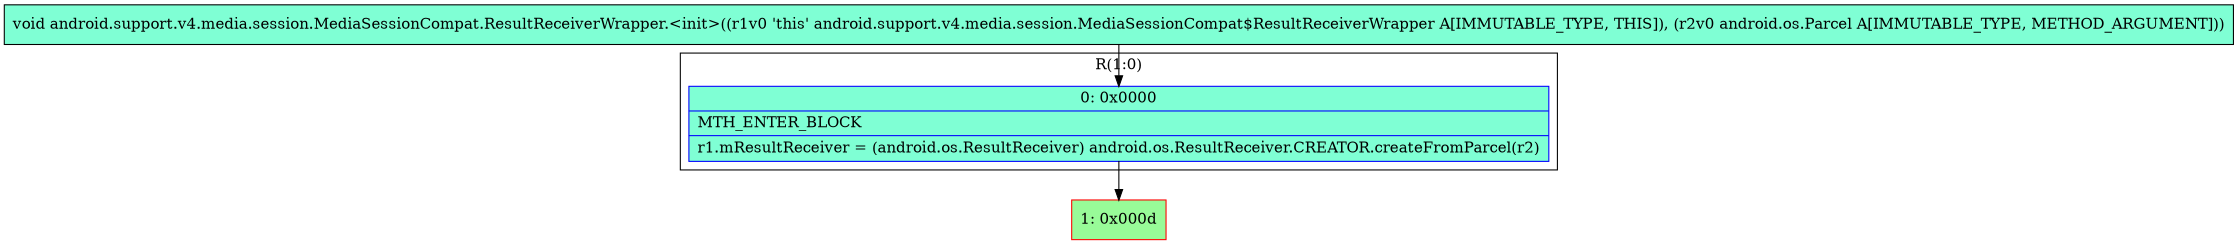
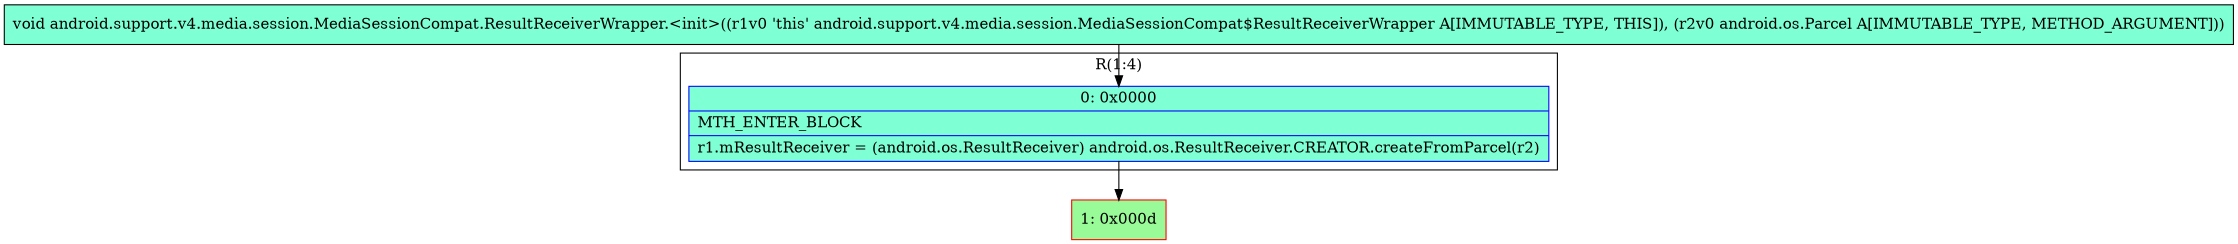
cluster "R(1:0)": label "R(1:0)" -> "R(1:4)"
